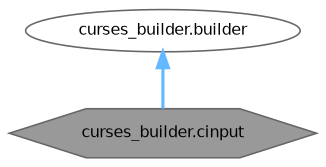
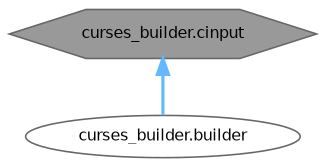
edge "curses_builder.cinput" -> "curses_builder.builder": reversed
